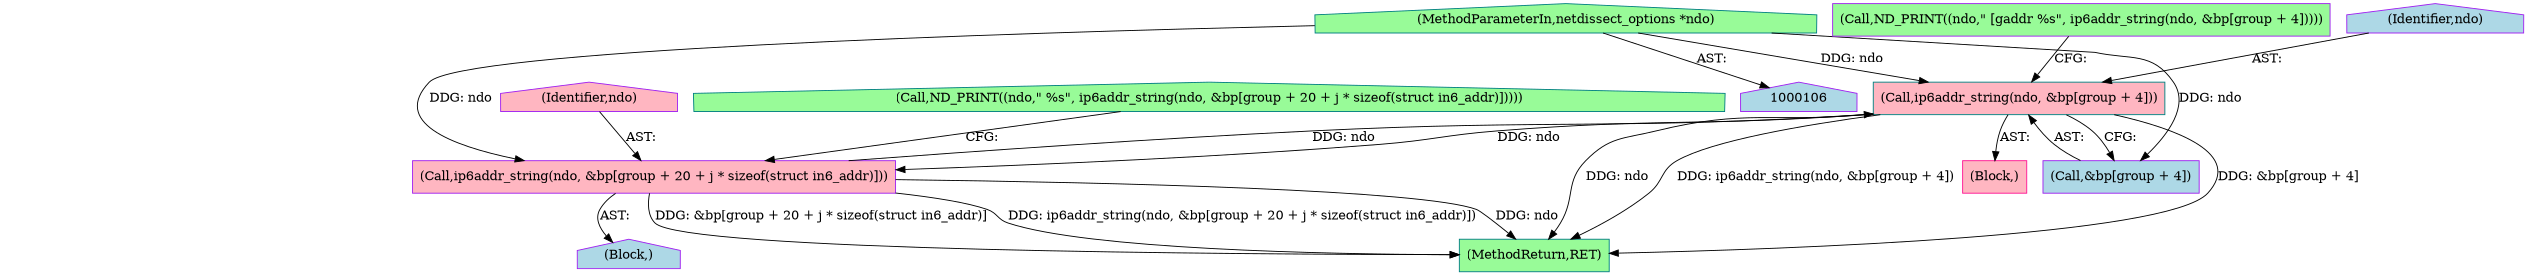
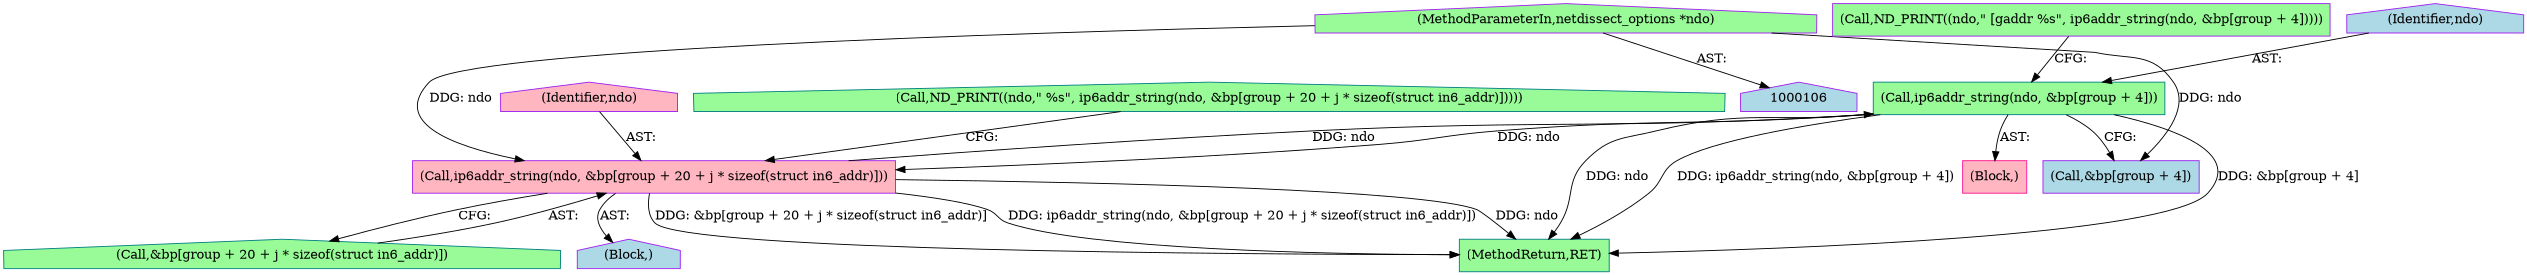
node "(MethodParameterIn,netdissect_options *ndo)": color teal -> purple
edge "(MethodParameterIn,netdissect_options *ndo)" -> "(Call,ip6addr_string(ndo, &bp[group + 4]))": removed, label "DDG: ndo"
node "(Call,ip6addr_string(ndo, &bp[group + 4]))": fillcolor lightpink -> palegreen
edge "(Call,&bp[group + 4])" -> "(Call,ip6addr_string(ndo, &bp[group + 4]))": removed, label "AST:"
node "(Call,&bp[group + 20 + j * sizeof(struct in6_addr)])": added
